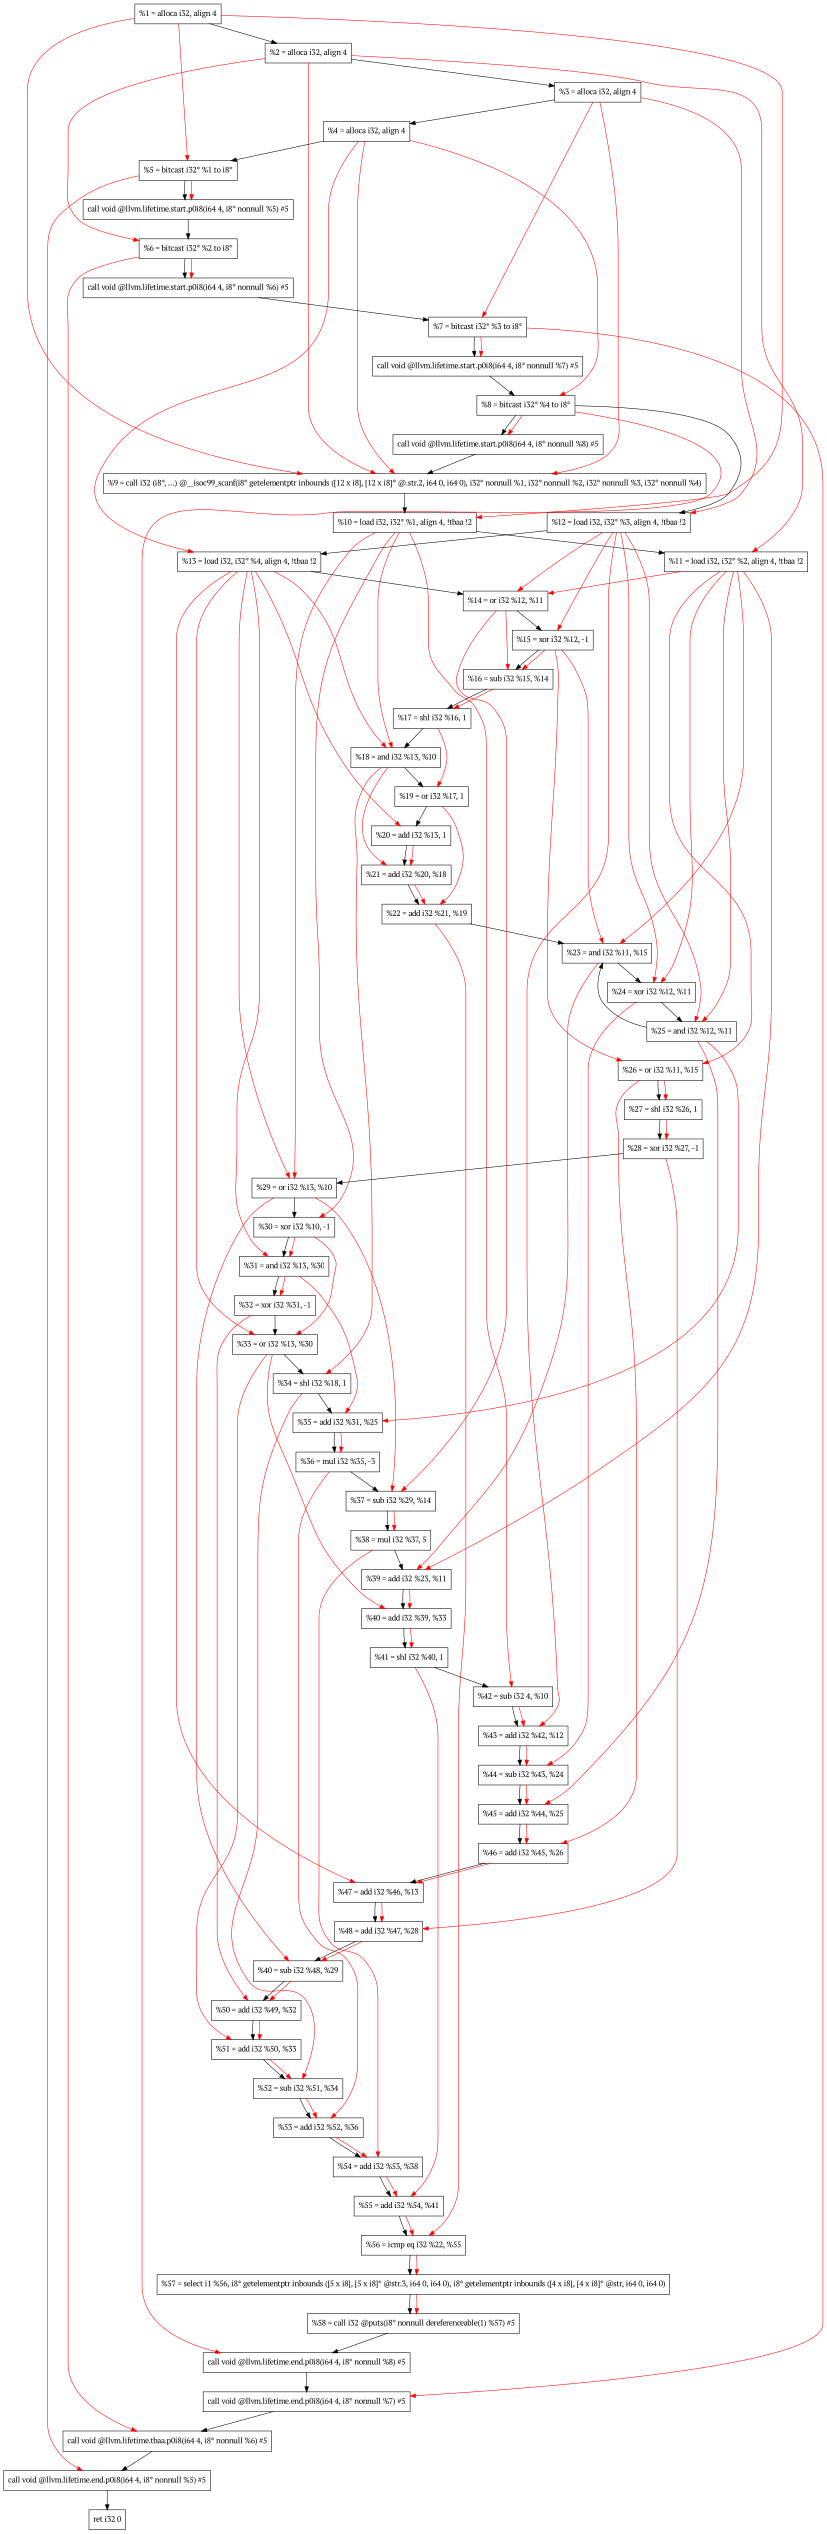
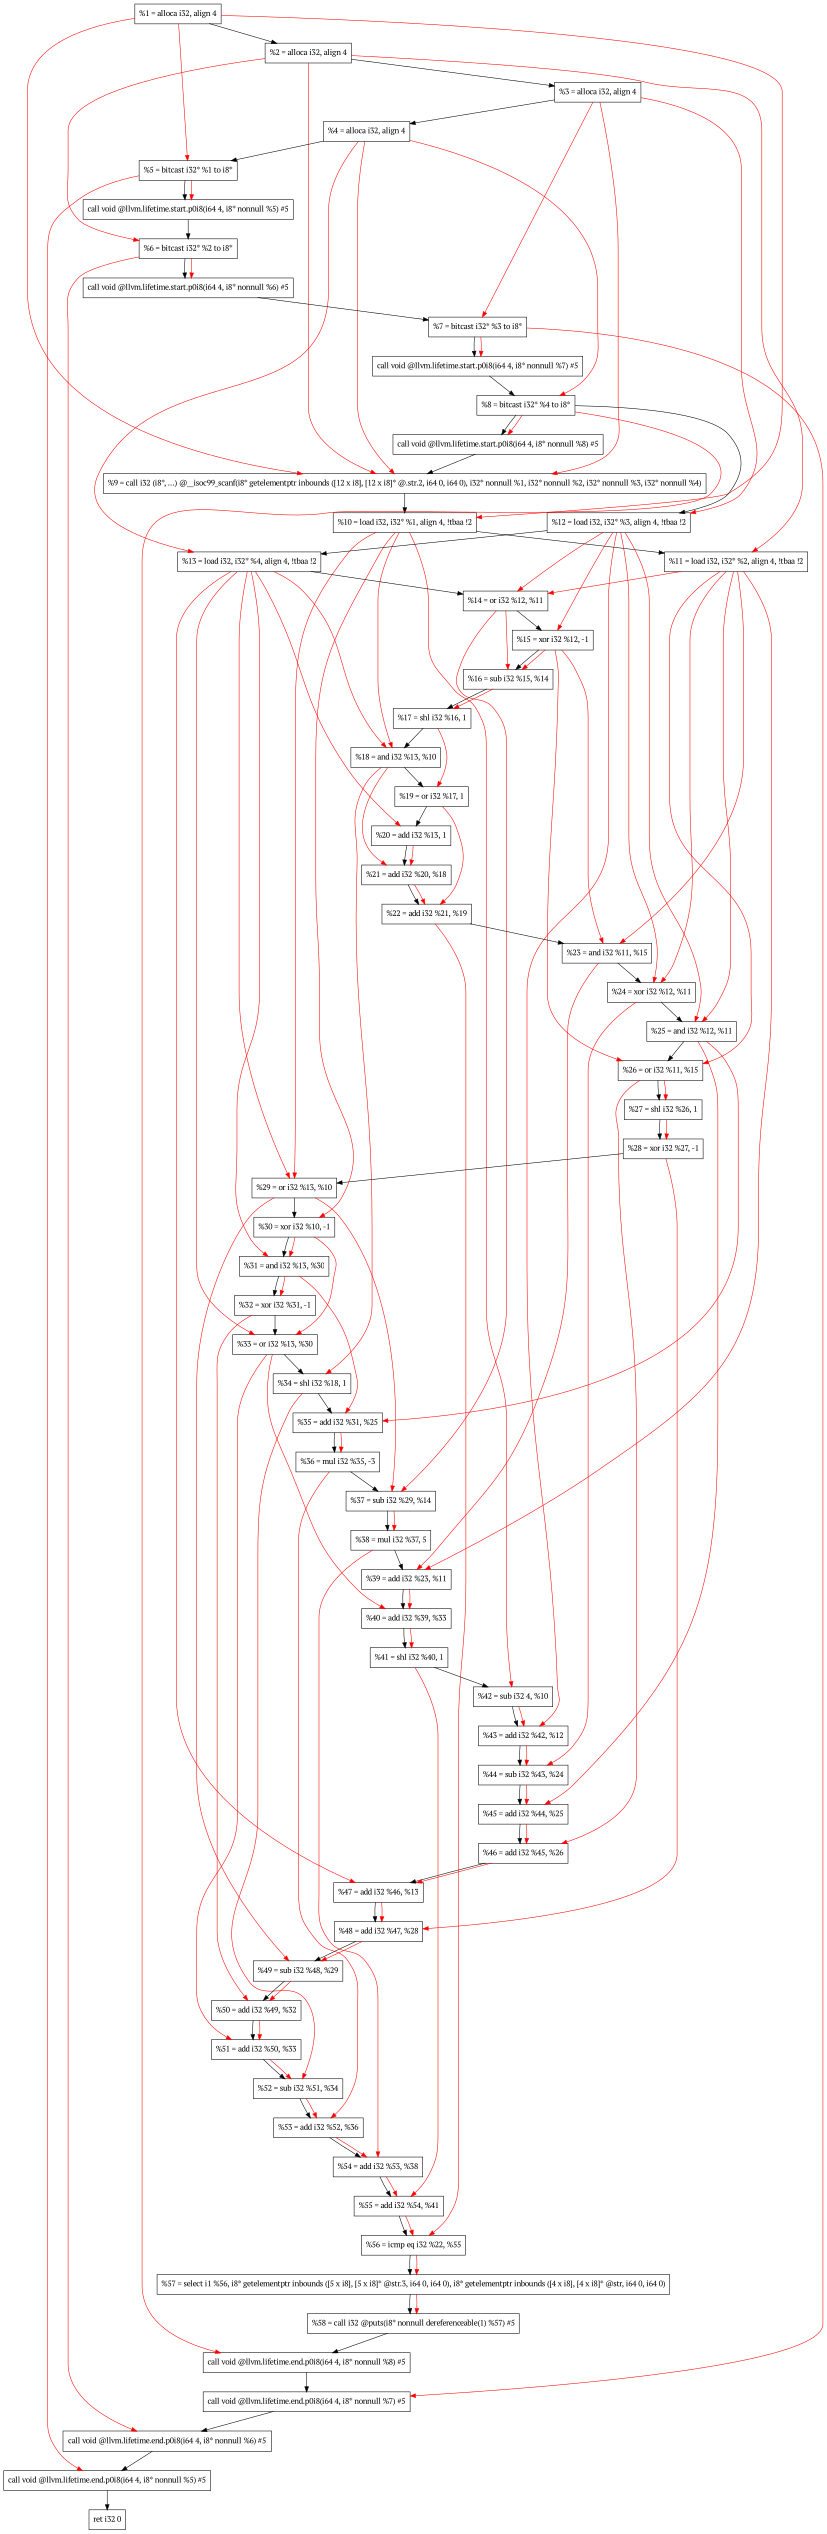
edge "%25 = and i32 %12, %11" -> "%23 = and i32 %11, %15": now "%25 = and i32 %12, %11" -> "%26 = or i32 %11, %15"
node "%40 = sub i32 %48, %29": label "%40 = sub i32 %48, %29" -> "%49 = sub i32 %48, %29"
node "call void @llvm.lifetime.tbaa.p0i8(i64 4, i8* nonnull %6) #5": label "call void @llvm.lifetime.tbaa.p0i8(i64 4, i8* nonnull %6) #5" -> "call void @llvm.lifetime.end.p0i8(i64 4, i8* nonnull %6) #5"
